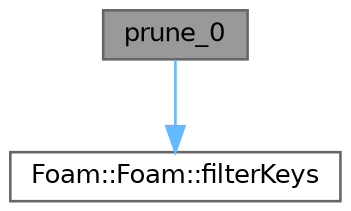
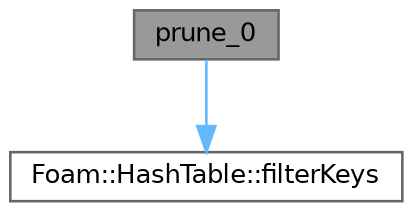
node "Foam::Foam::filterKeys": label "Foam::Foam::filterKeys" -> "Foam::HashTable::filterKeys"
